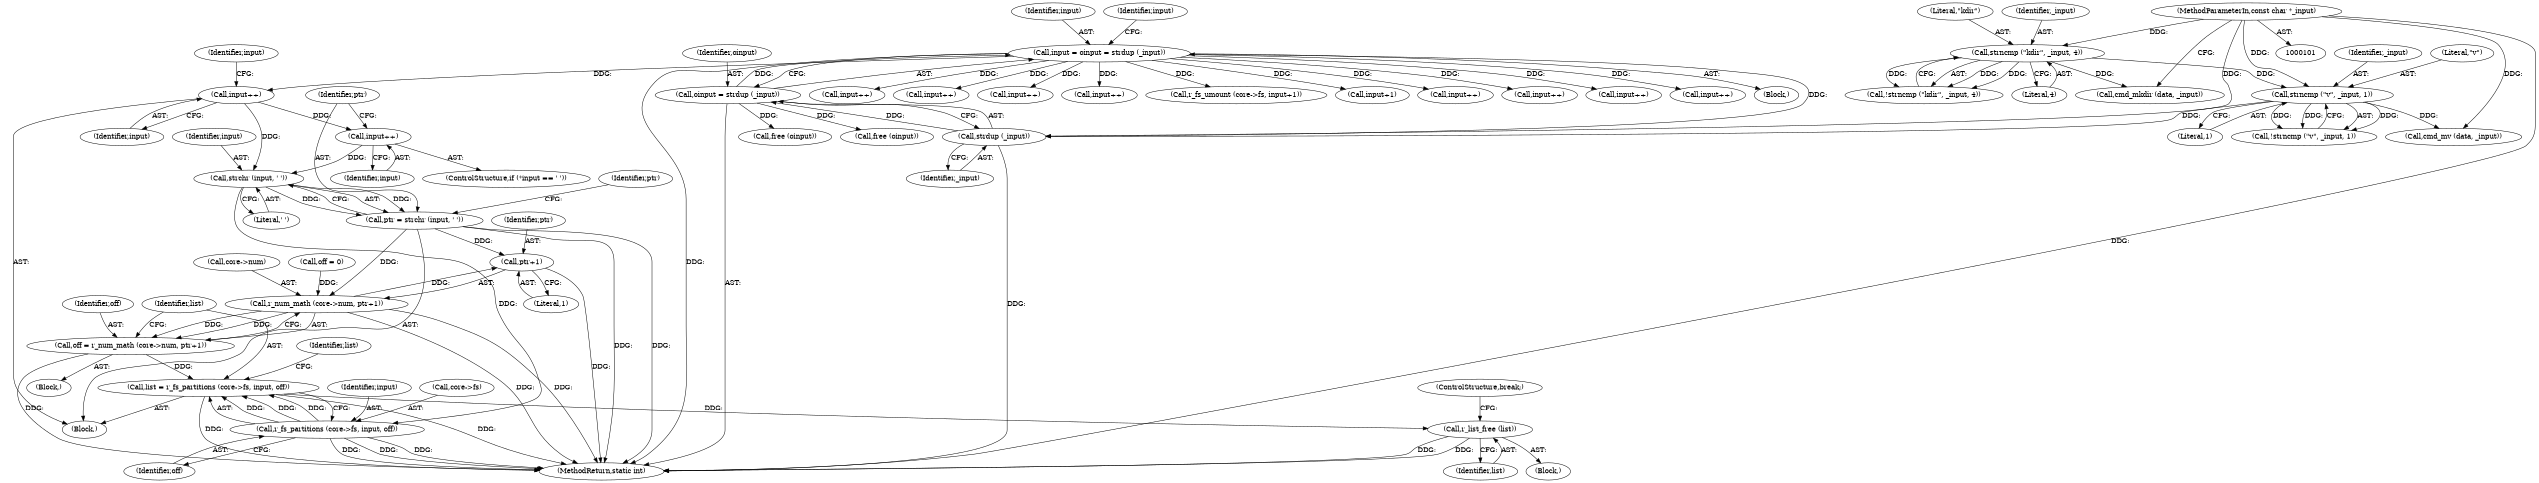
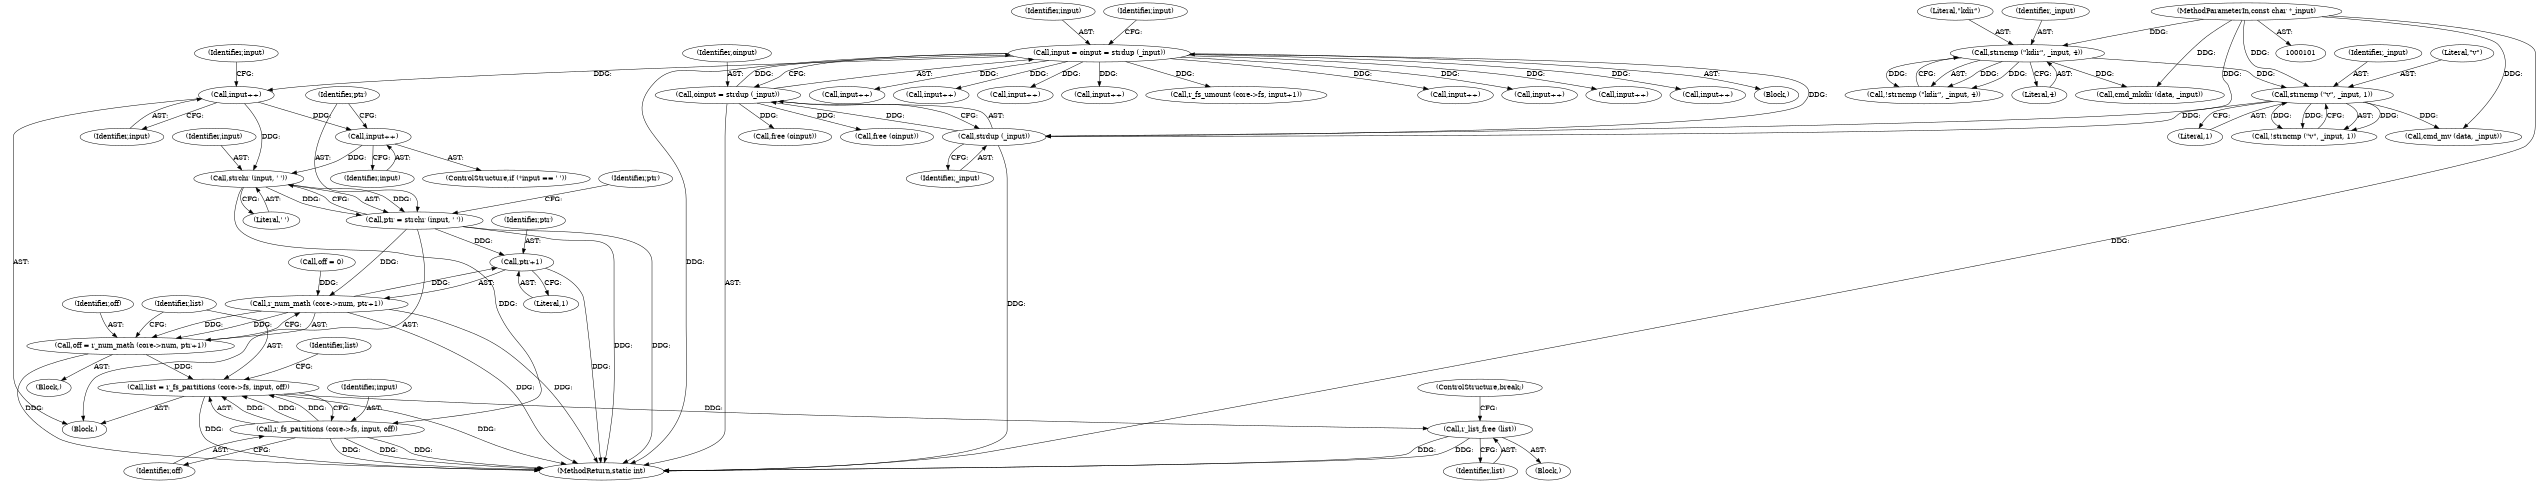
edge "(MethodParameterIn,const char *_input)" -> "(Call,cmd_mkdir (data, _input))": label "CFG: " -> "DDG: "
node "(Call,input+1)": removed
node "(Call,core->num)": removed
node "(Call,core->fs)": removed
